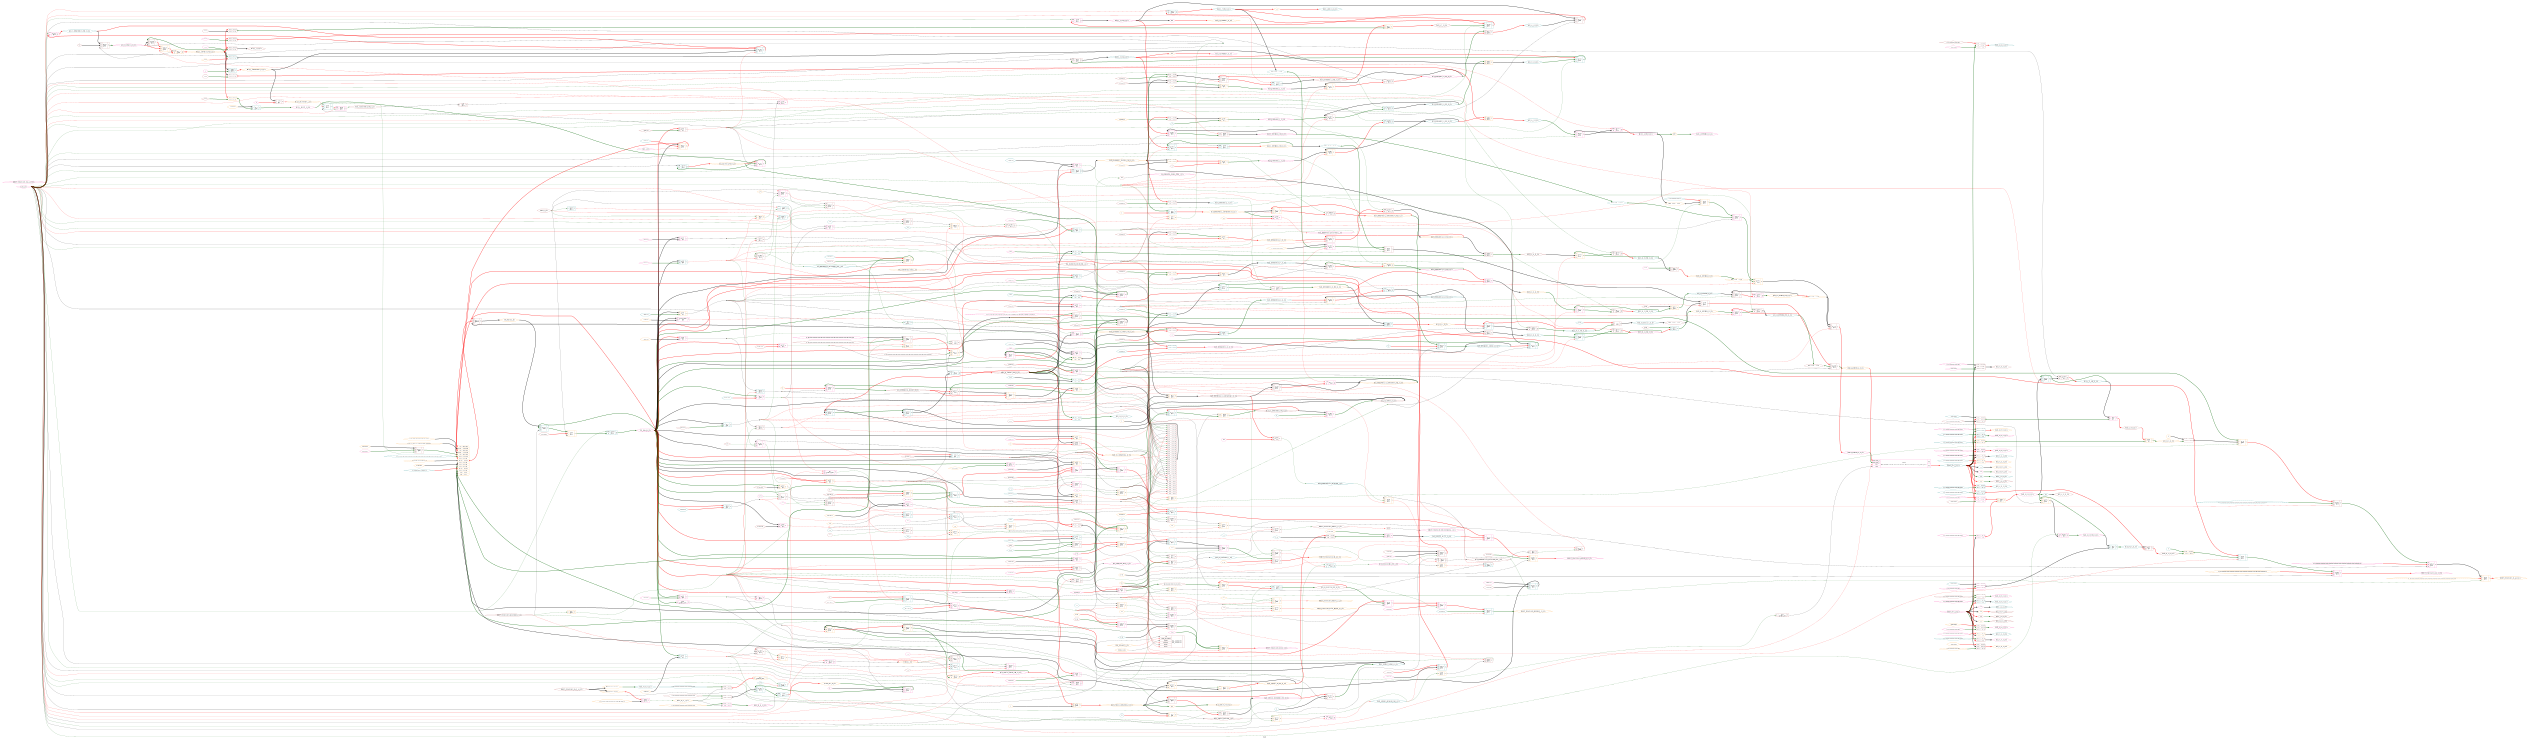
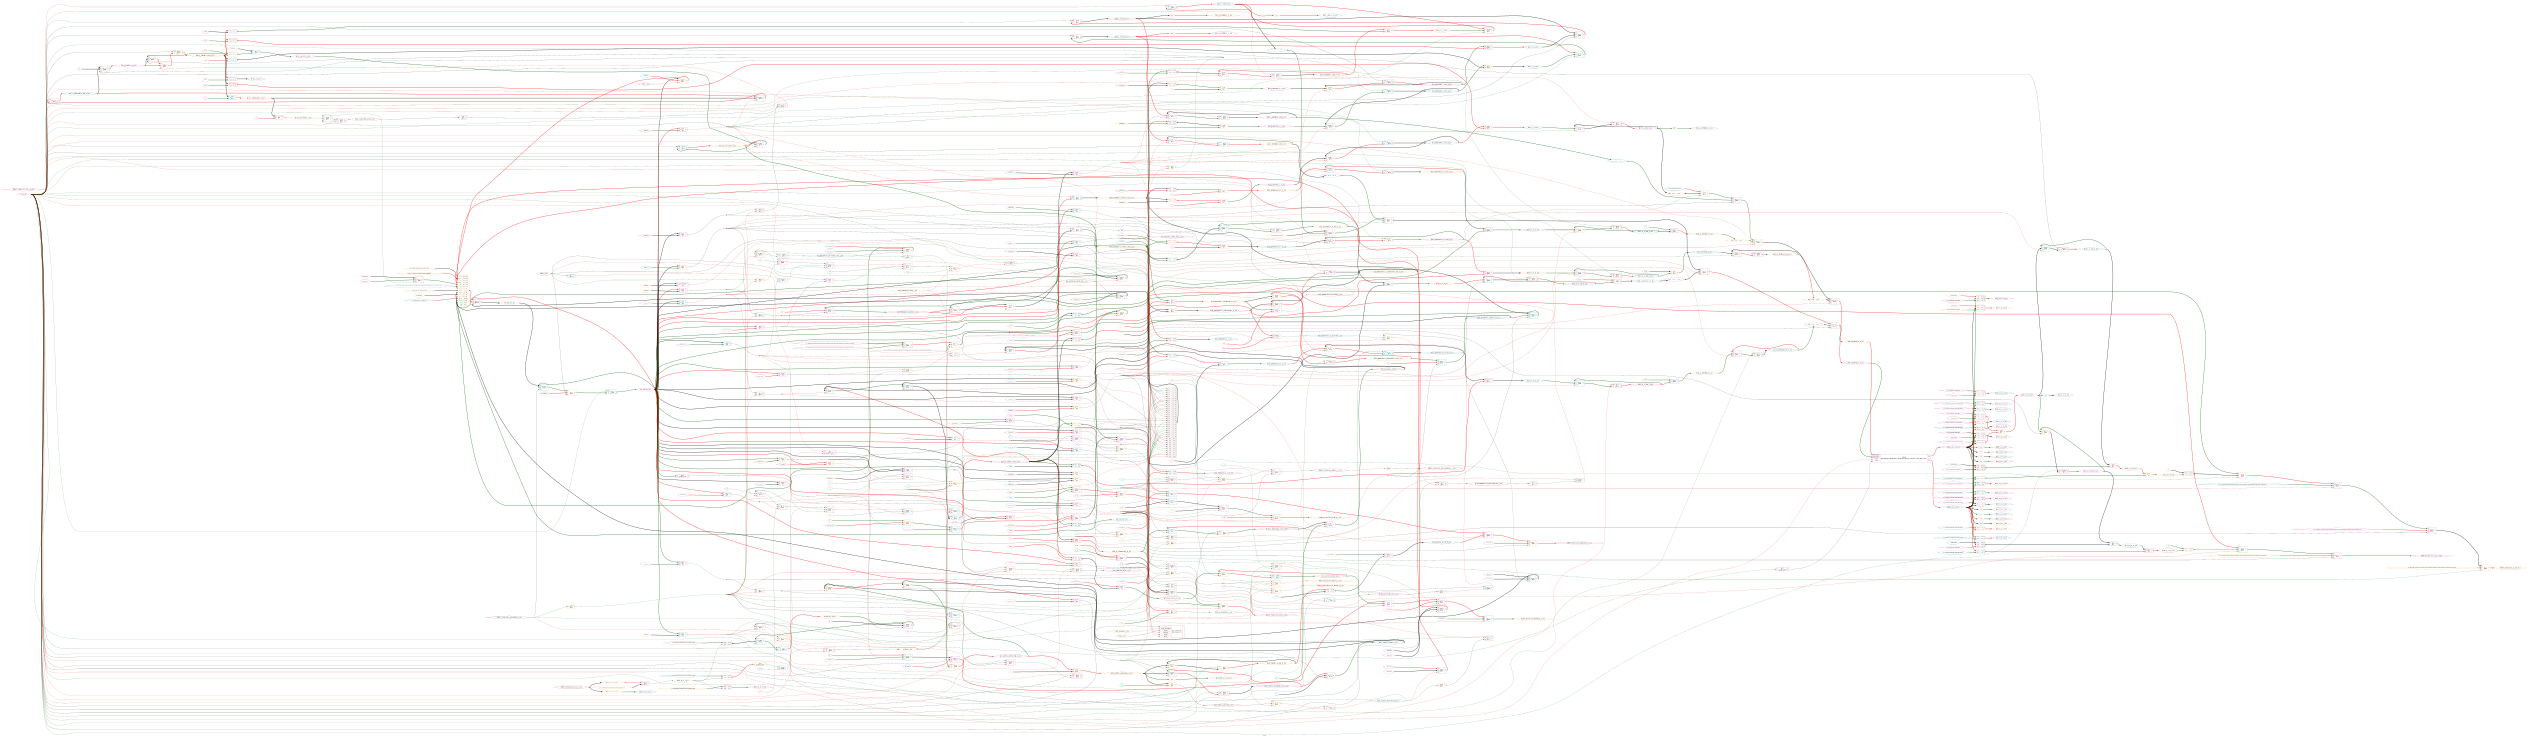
edge "30'011110011111100001100010000000" -> "5:0 - 209:204": color black -> red
edge "address_a" -> "indata_out_a_8_bit": added
